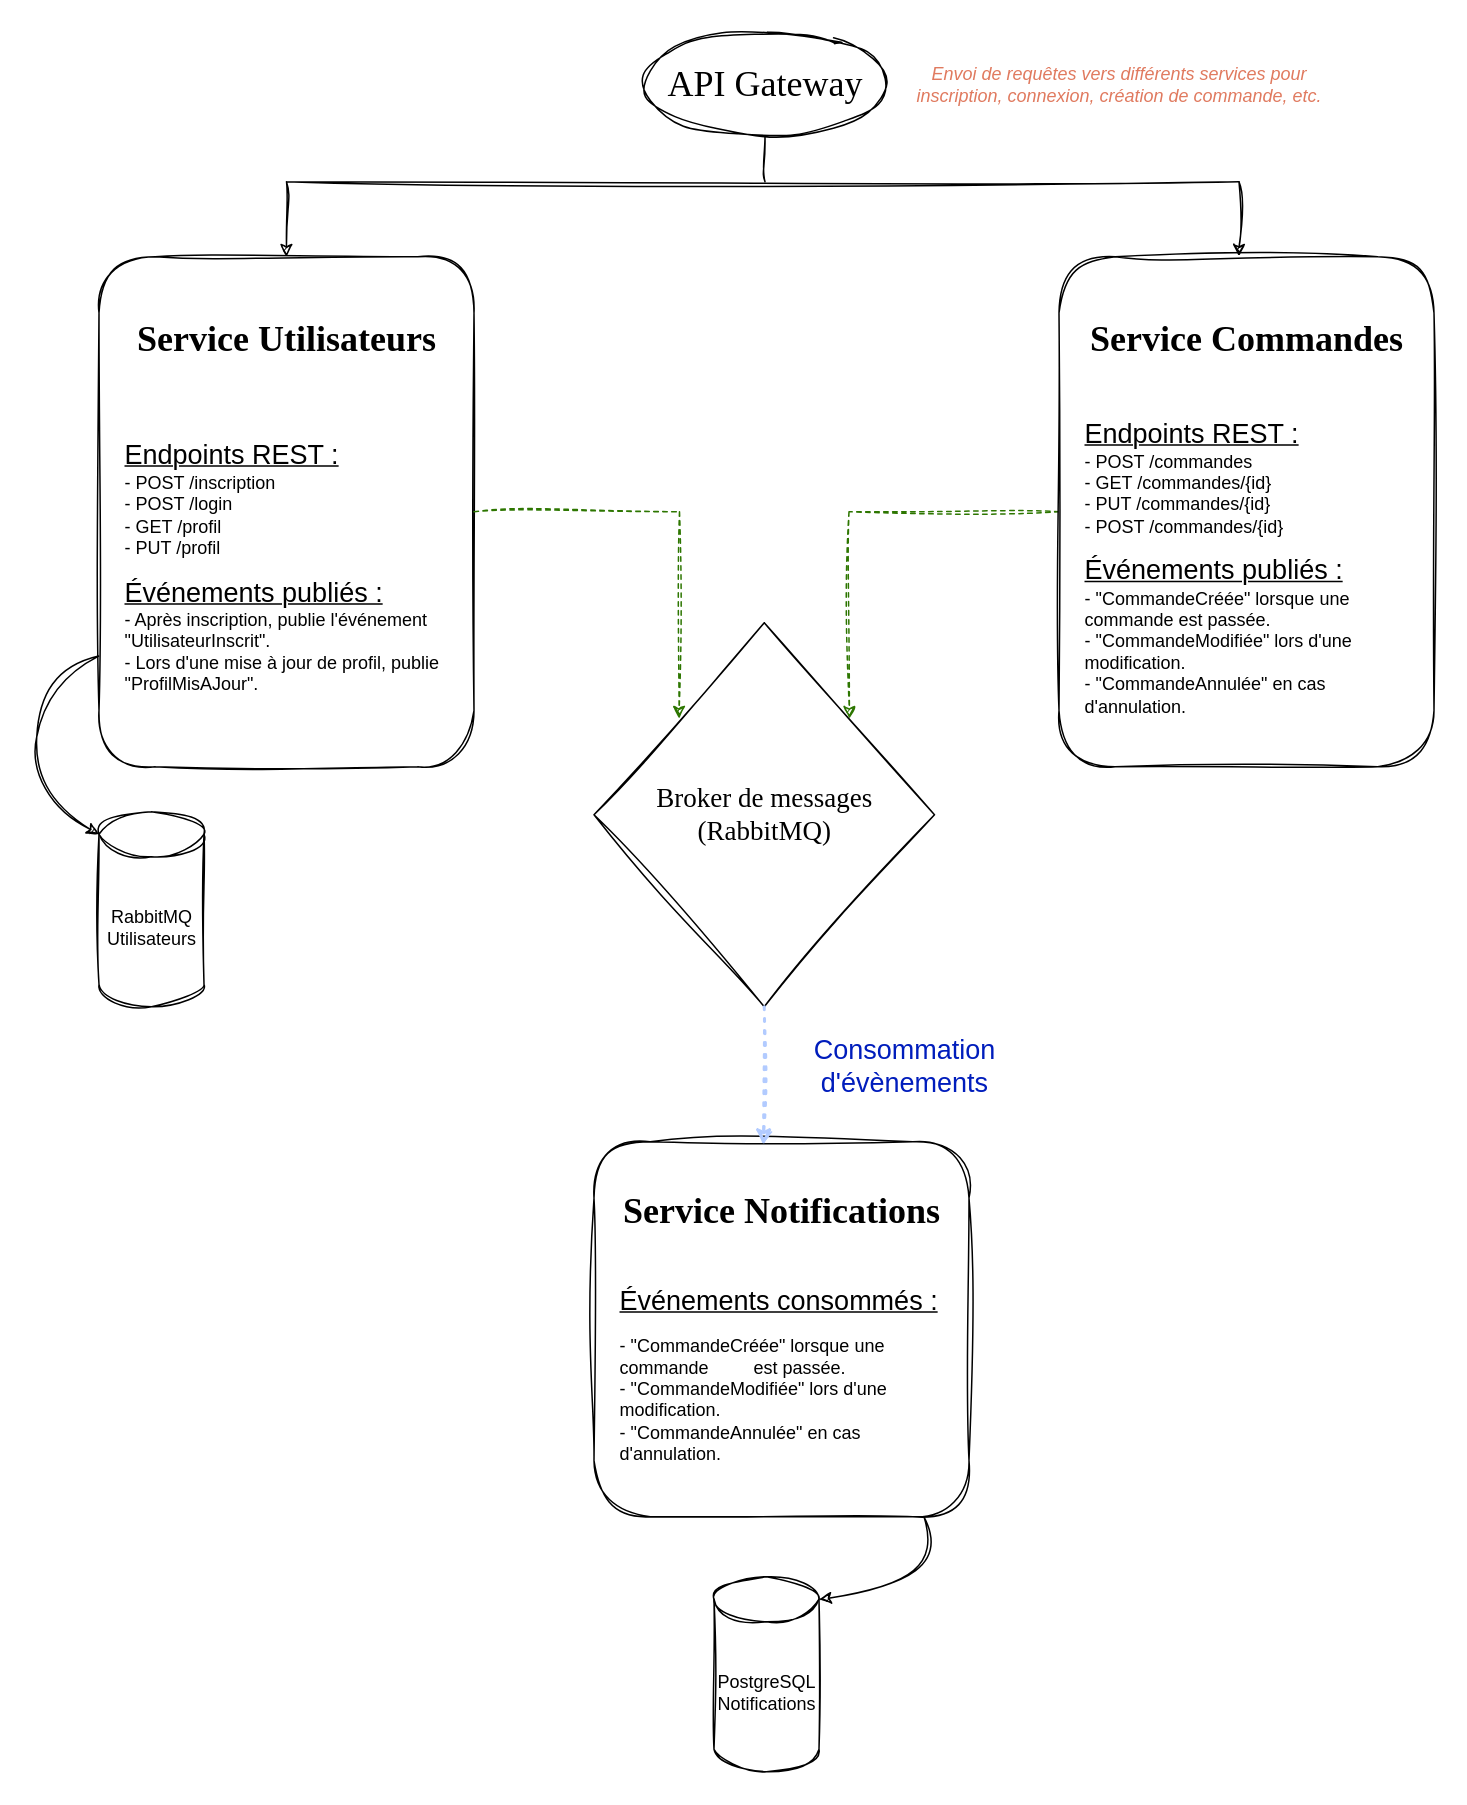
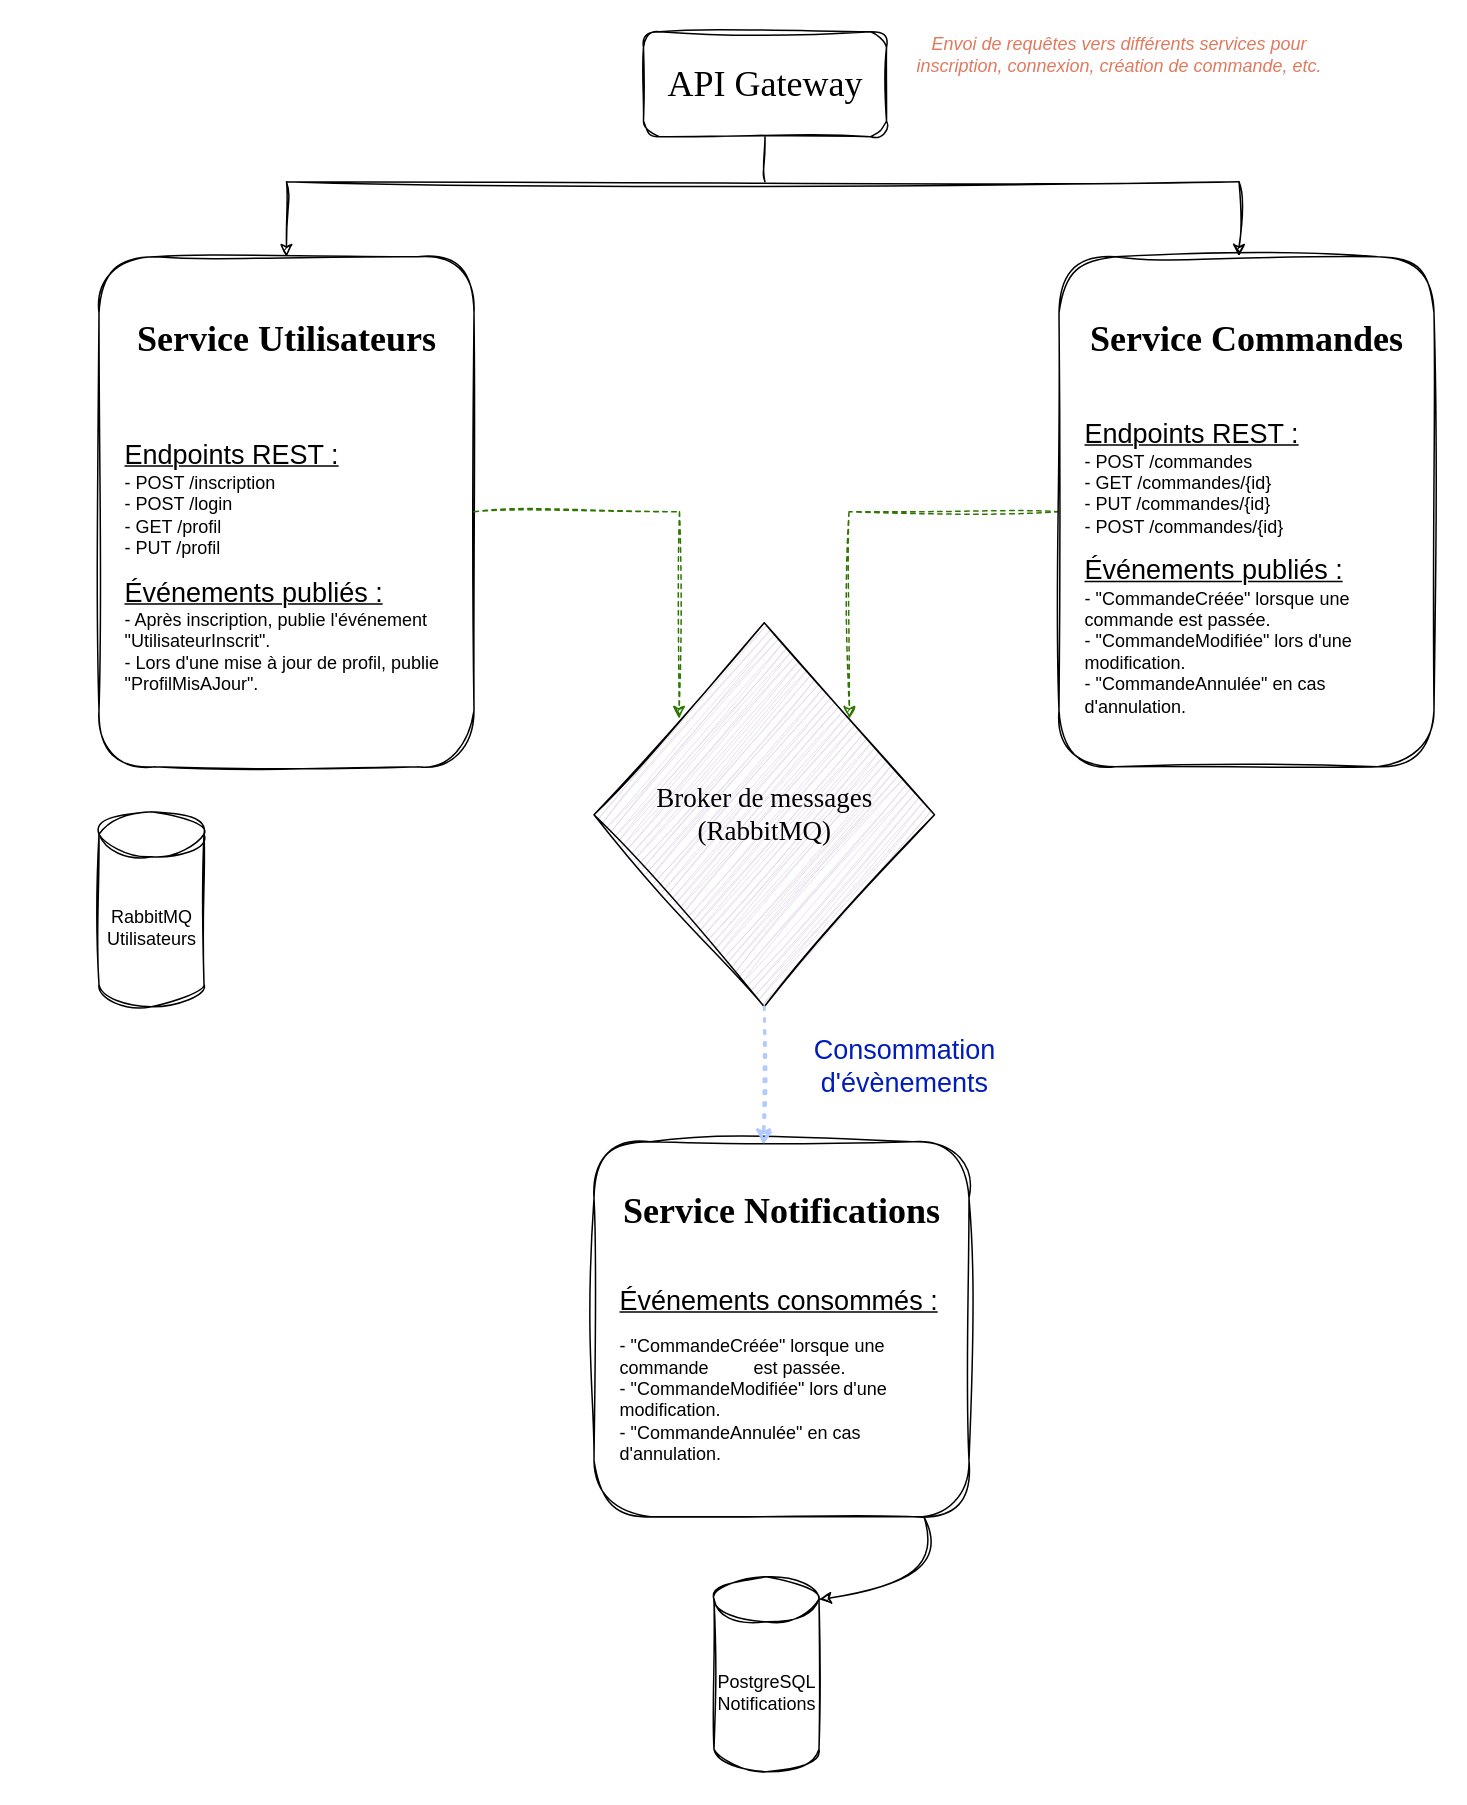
node "API Gateway": shape ellipse -> rounded rectangle
node "Envoi de requêtes vers différents services pour inscription, connexion, création de commande, etc.": moved (1119, 84) -> (1119, 54)
edge "Service Utilisateurs" -> "RabbitMQ Utilisateurs": removed
node "Broker de messages (RabbitMQ)": fillcolor #ffffff -> #e1d5e7
